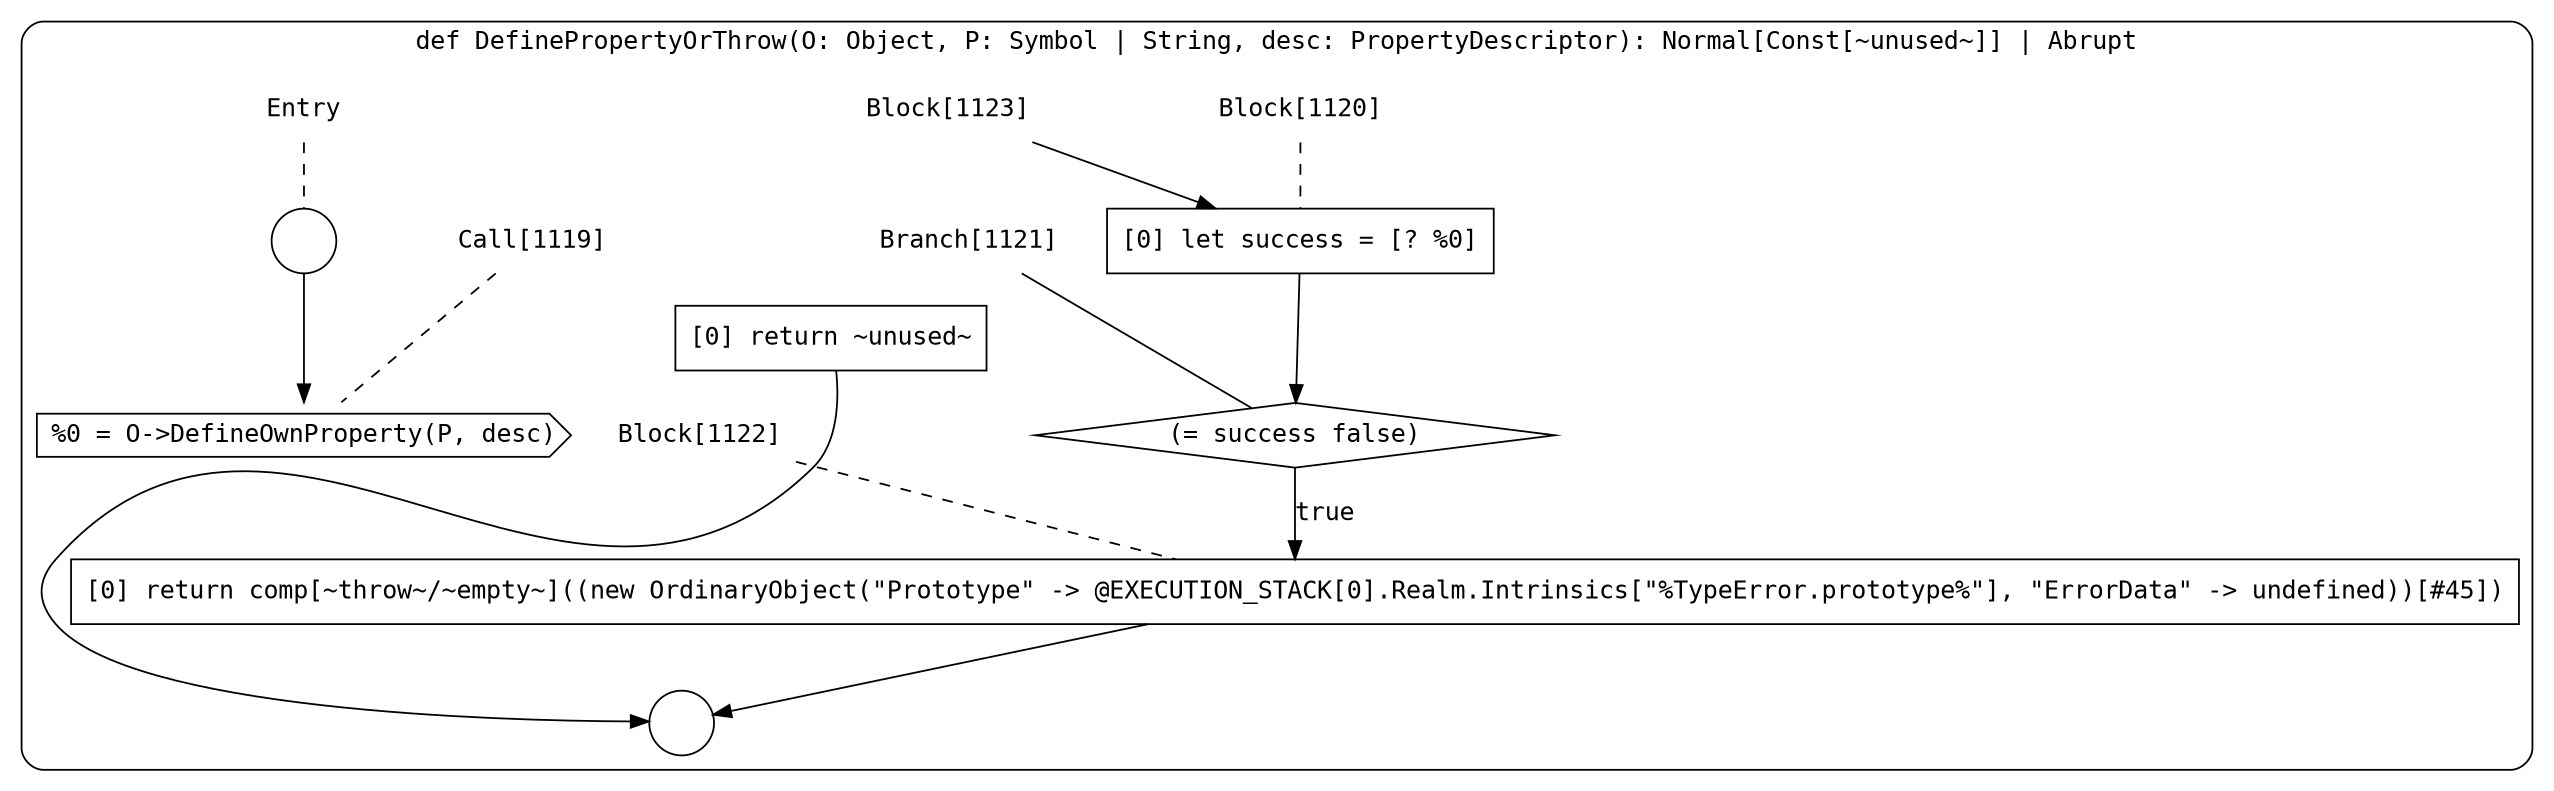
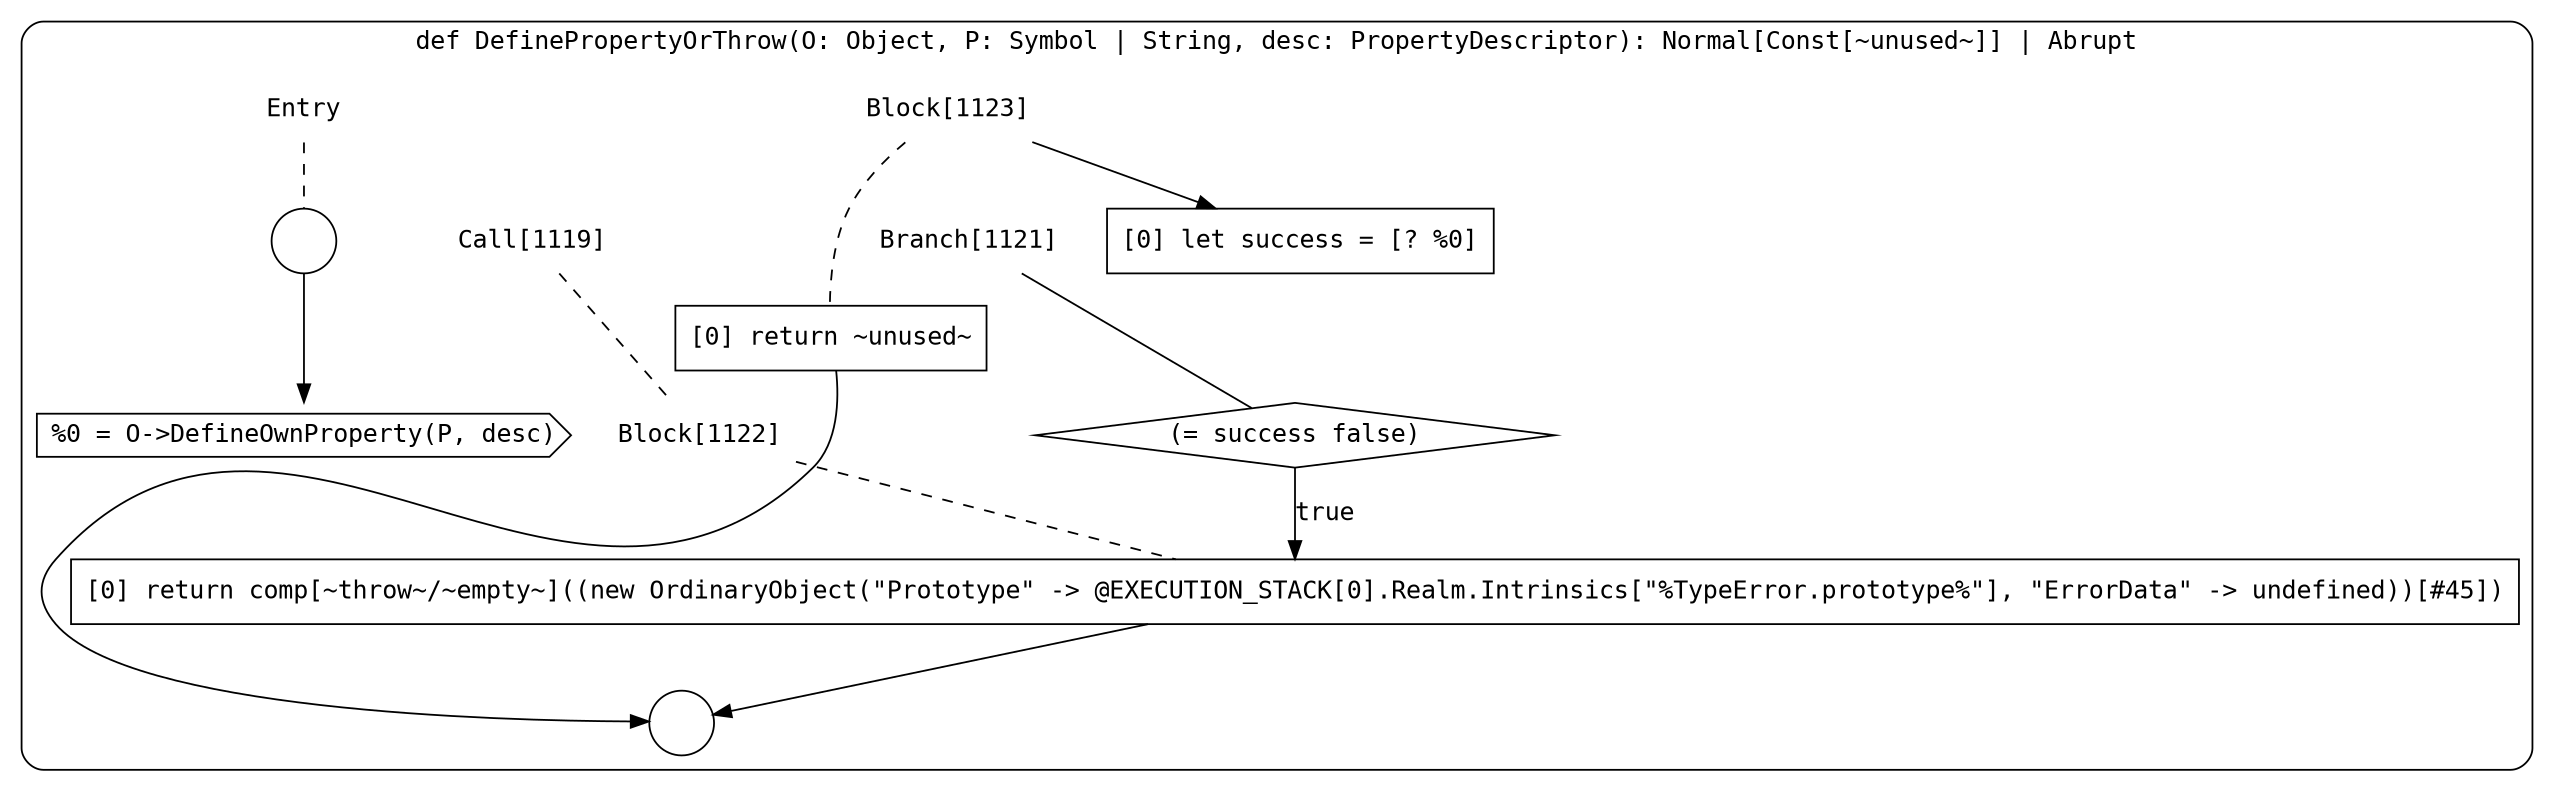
node "Block[1120]": removed
edge "Block[1123]" -- "[0] return ~unused~": added
edge "[0] let success = [? %0]" -> "(= success false)": removed
edge "Call[1119]" -- "%0 = O->DefineOwnProperty(P, desc)": now "Call[1119]" -- "Block[1122]"
